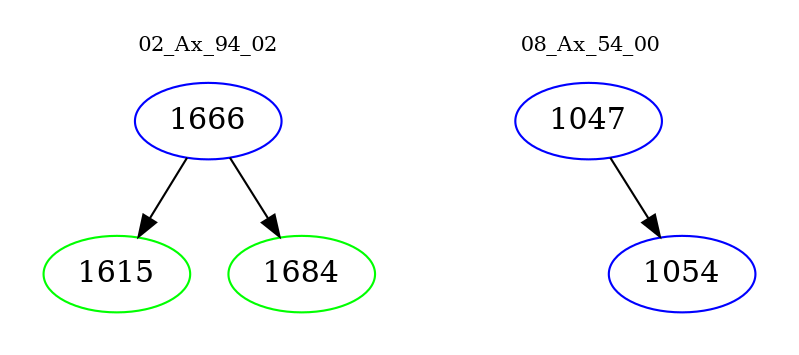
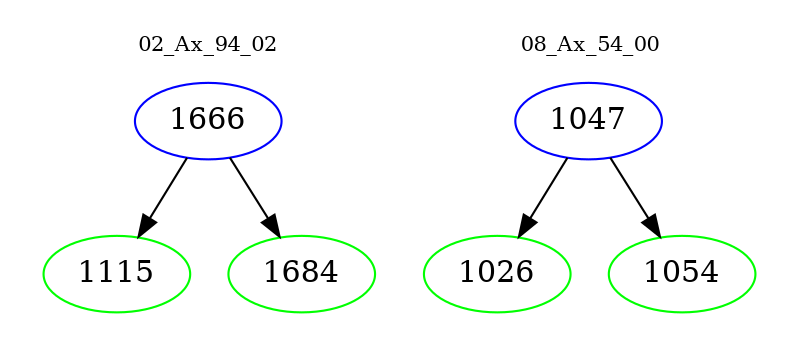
node "1615": label "1615" -> "1115"
node "1026": added
node "1054": color blue -> green
